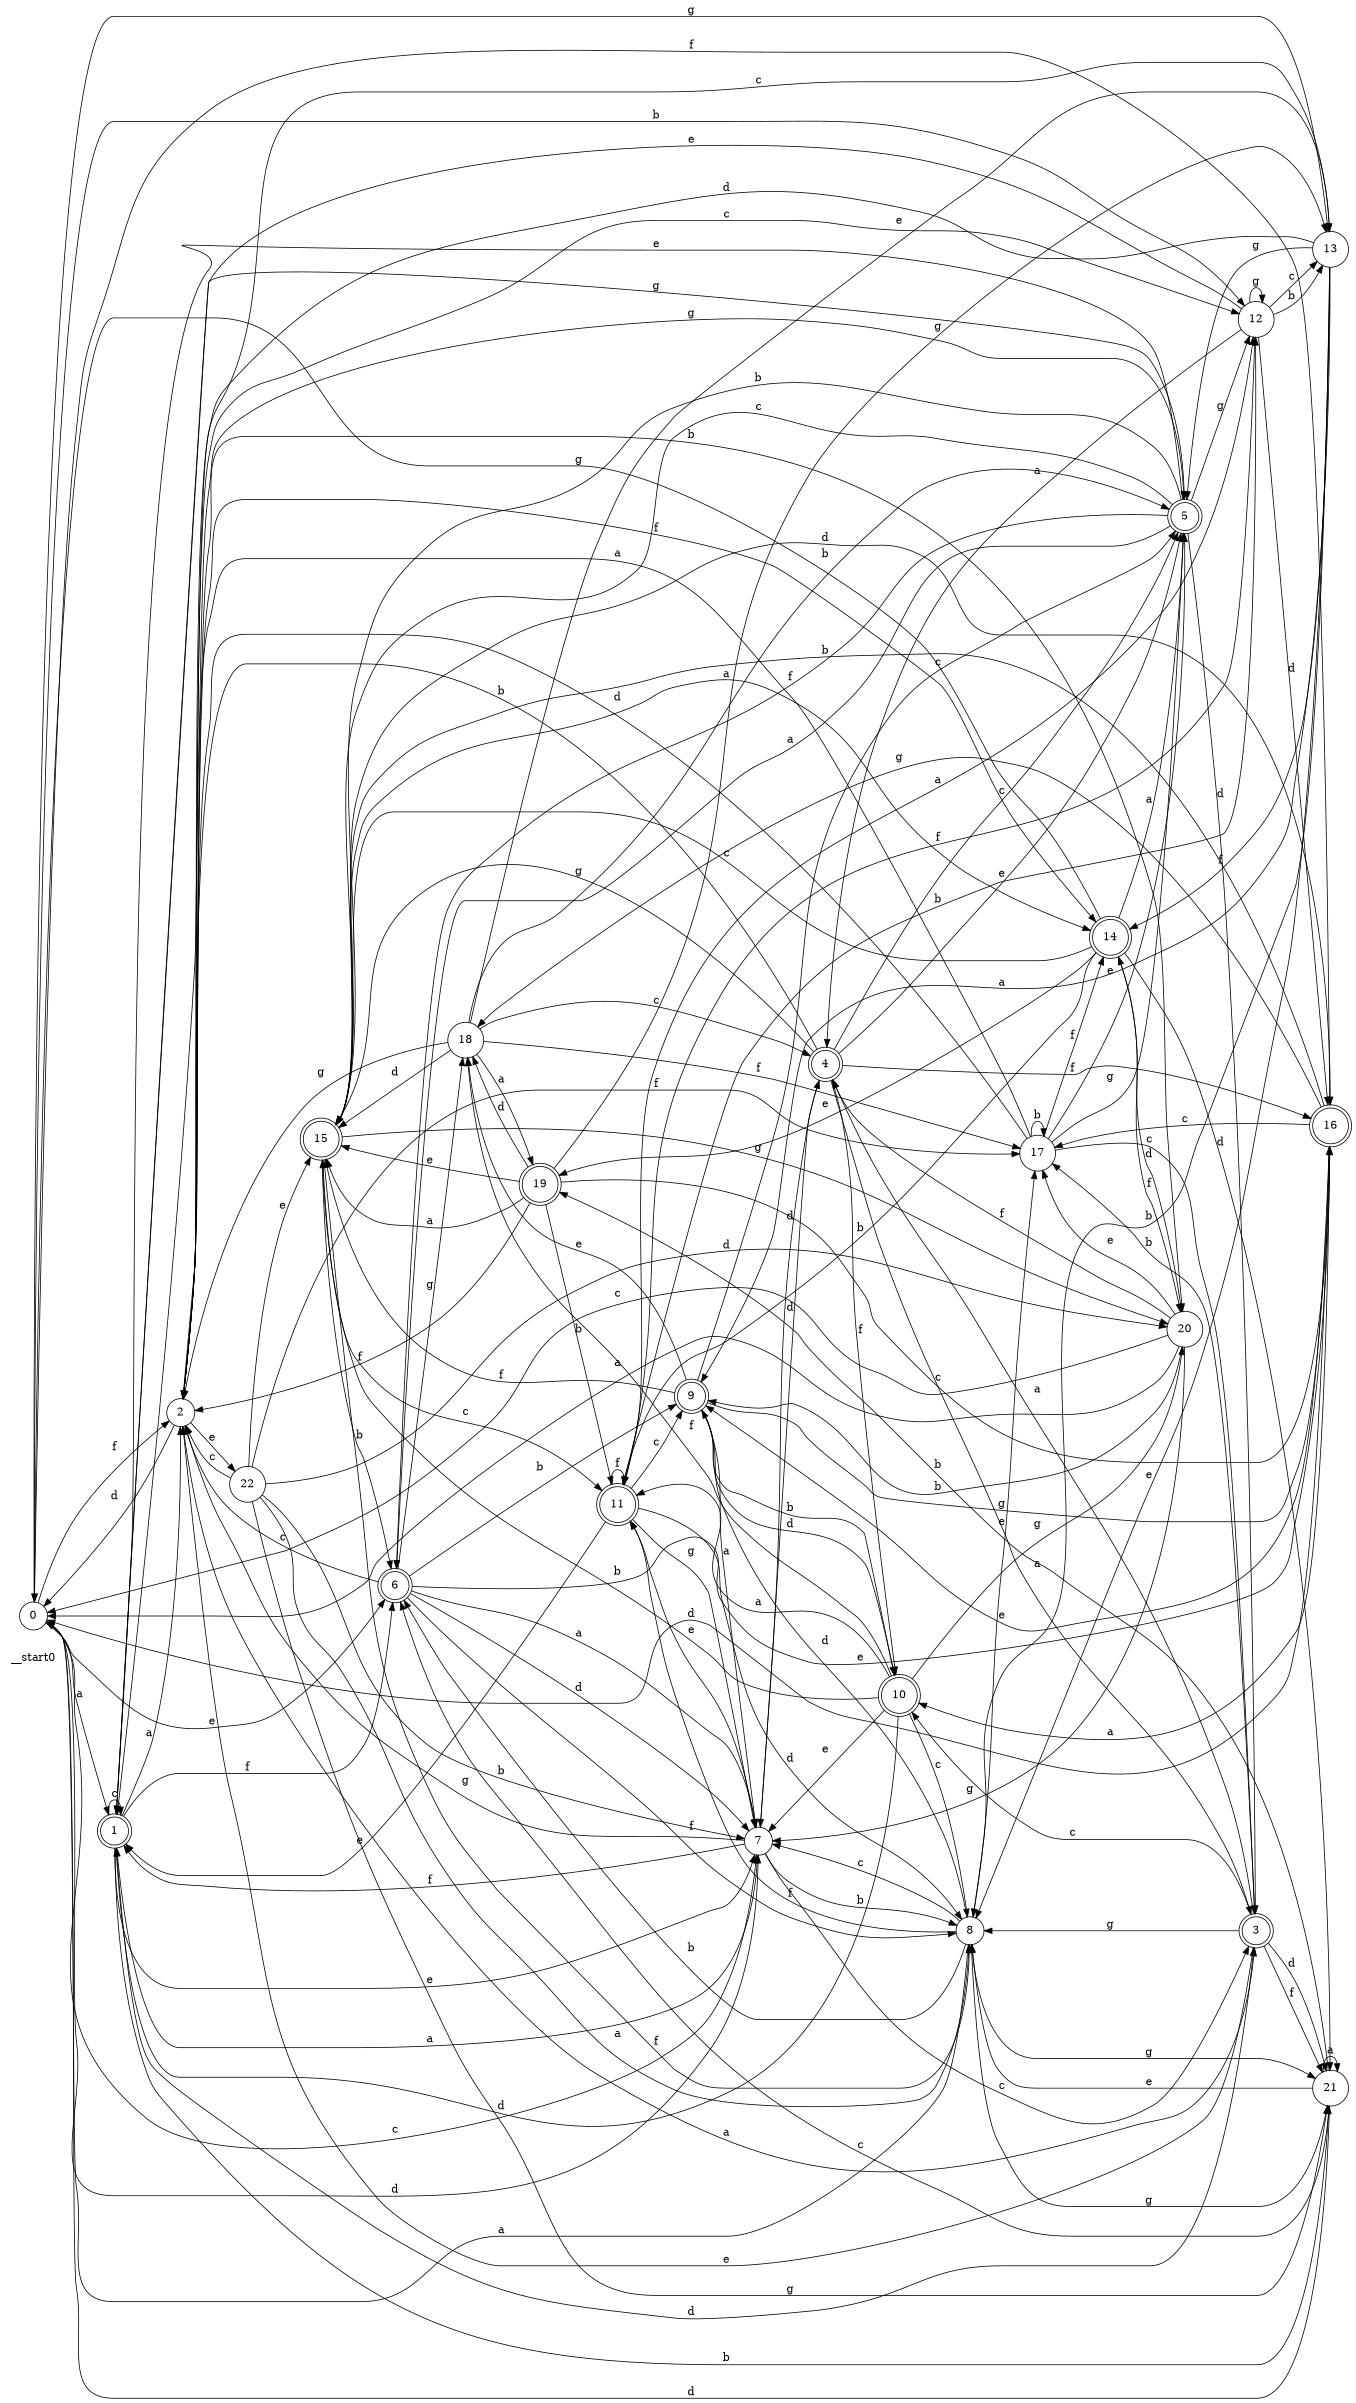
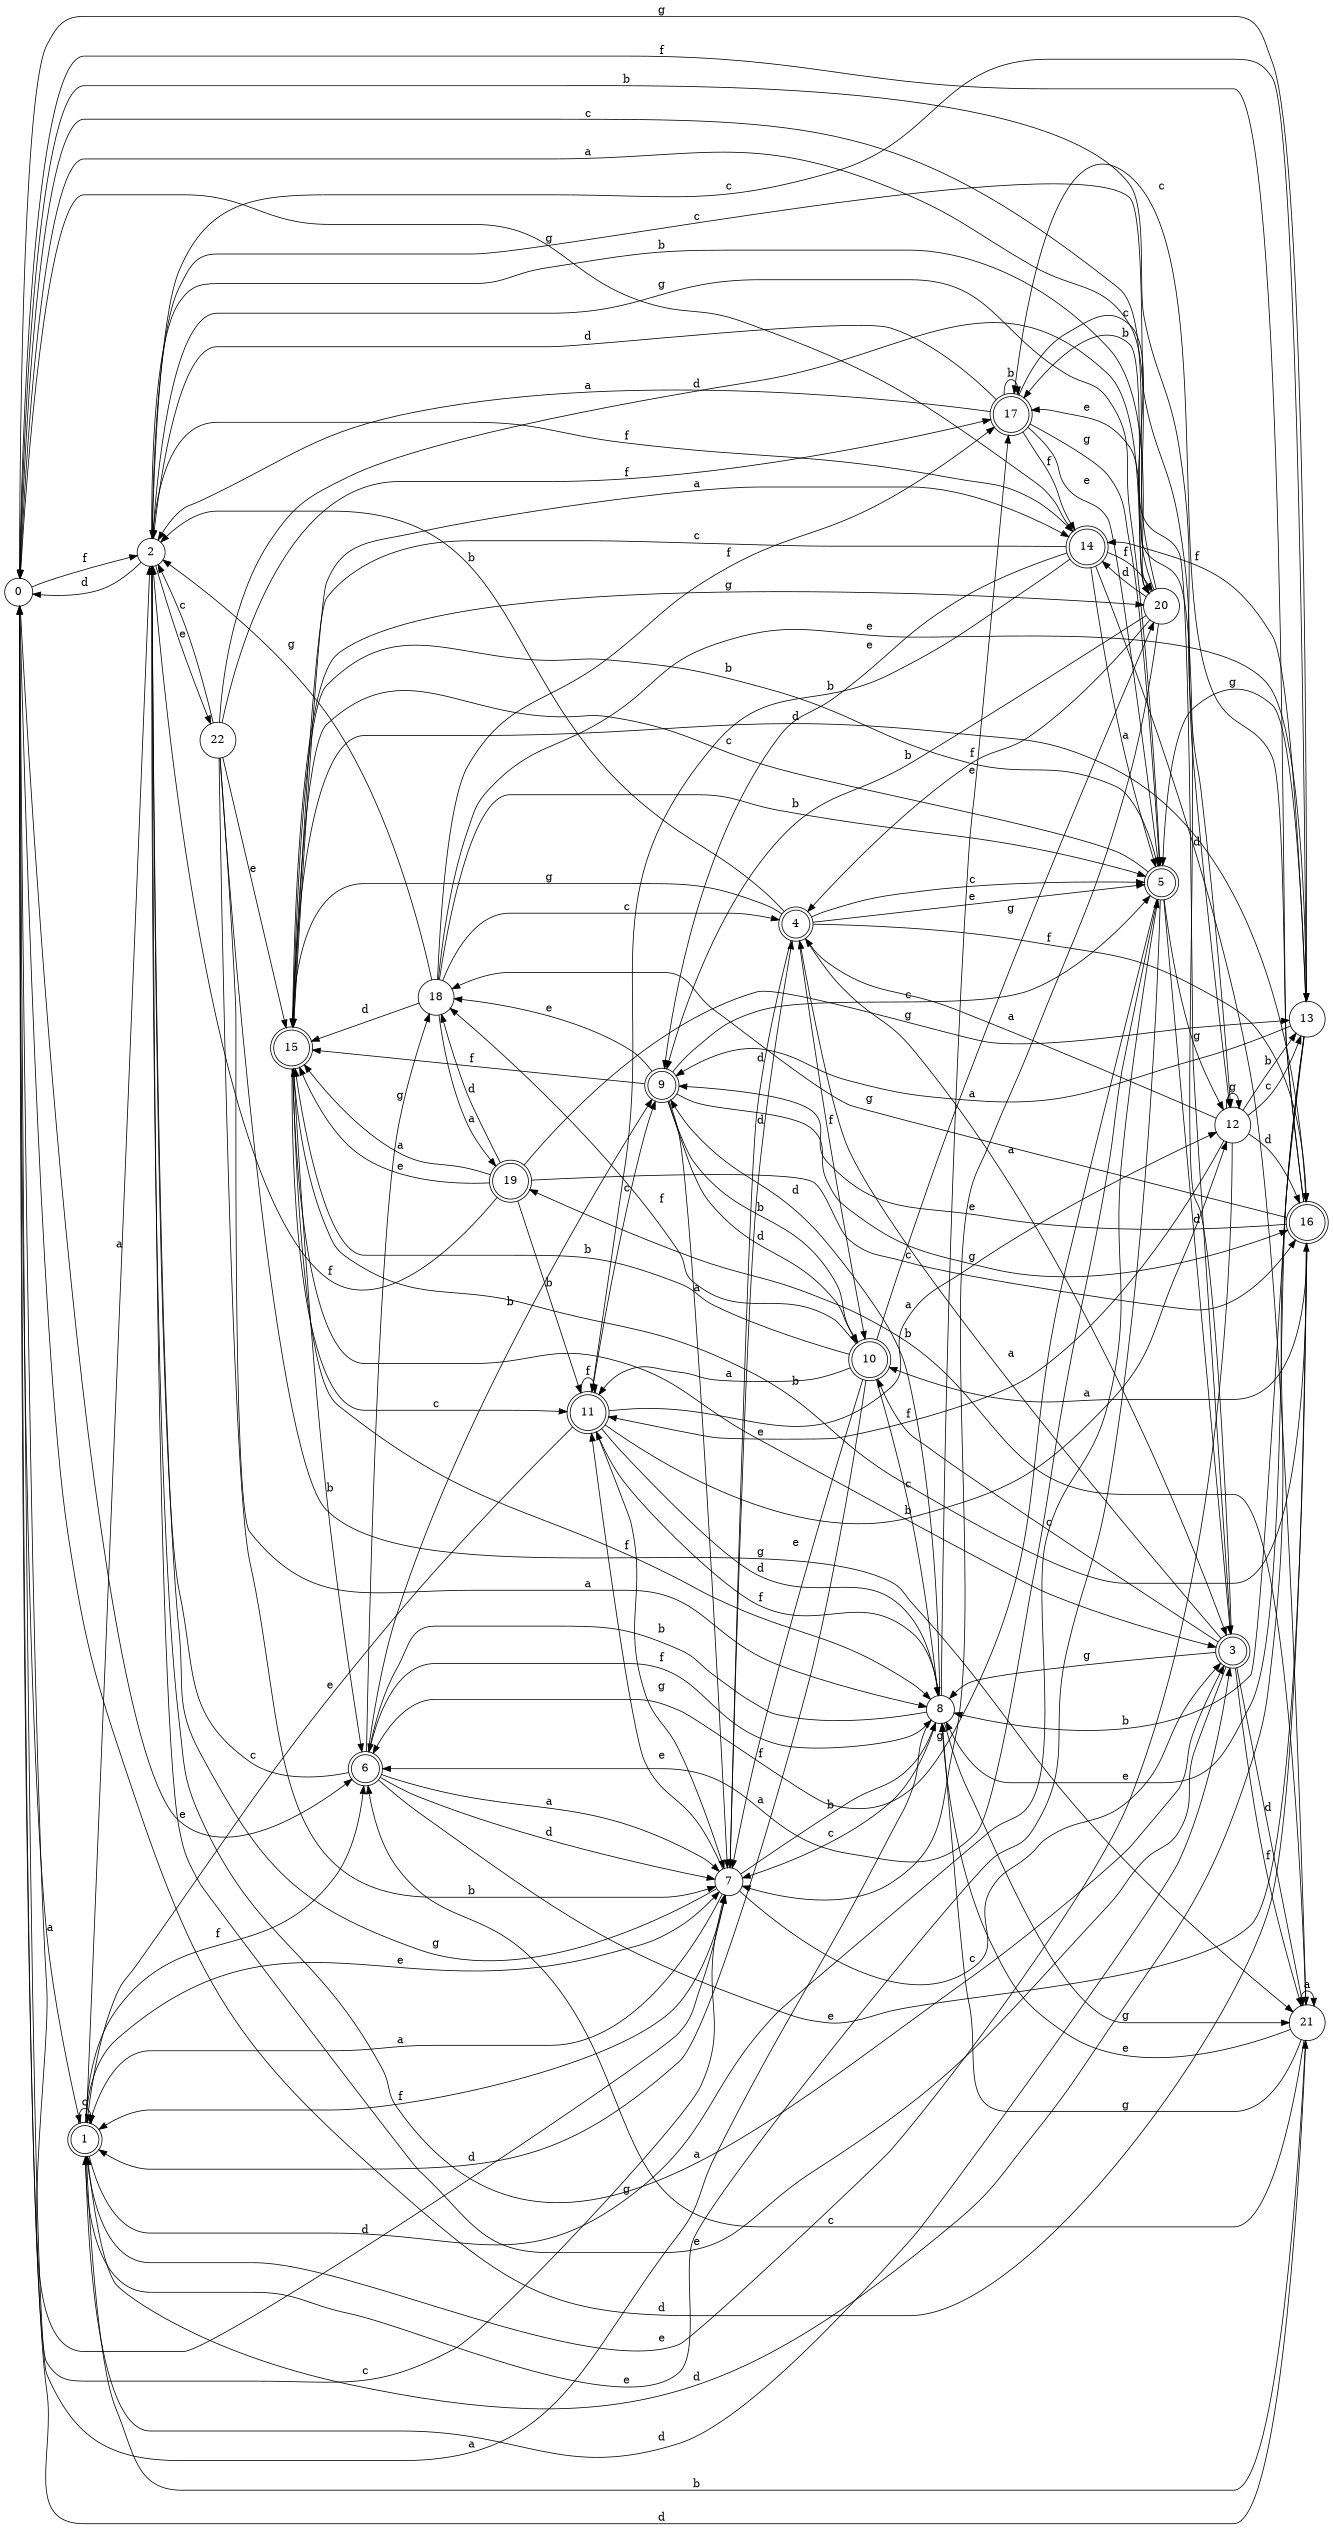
edge "14" -> "19": now "14" -> "9"
node "17": shape circle -> doublecircle
edge "15" -> "3": added, label "e"
node "__start0": removed
